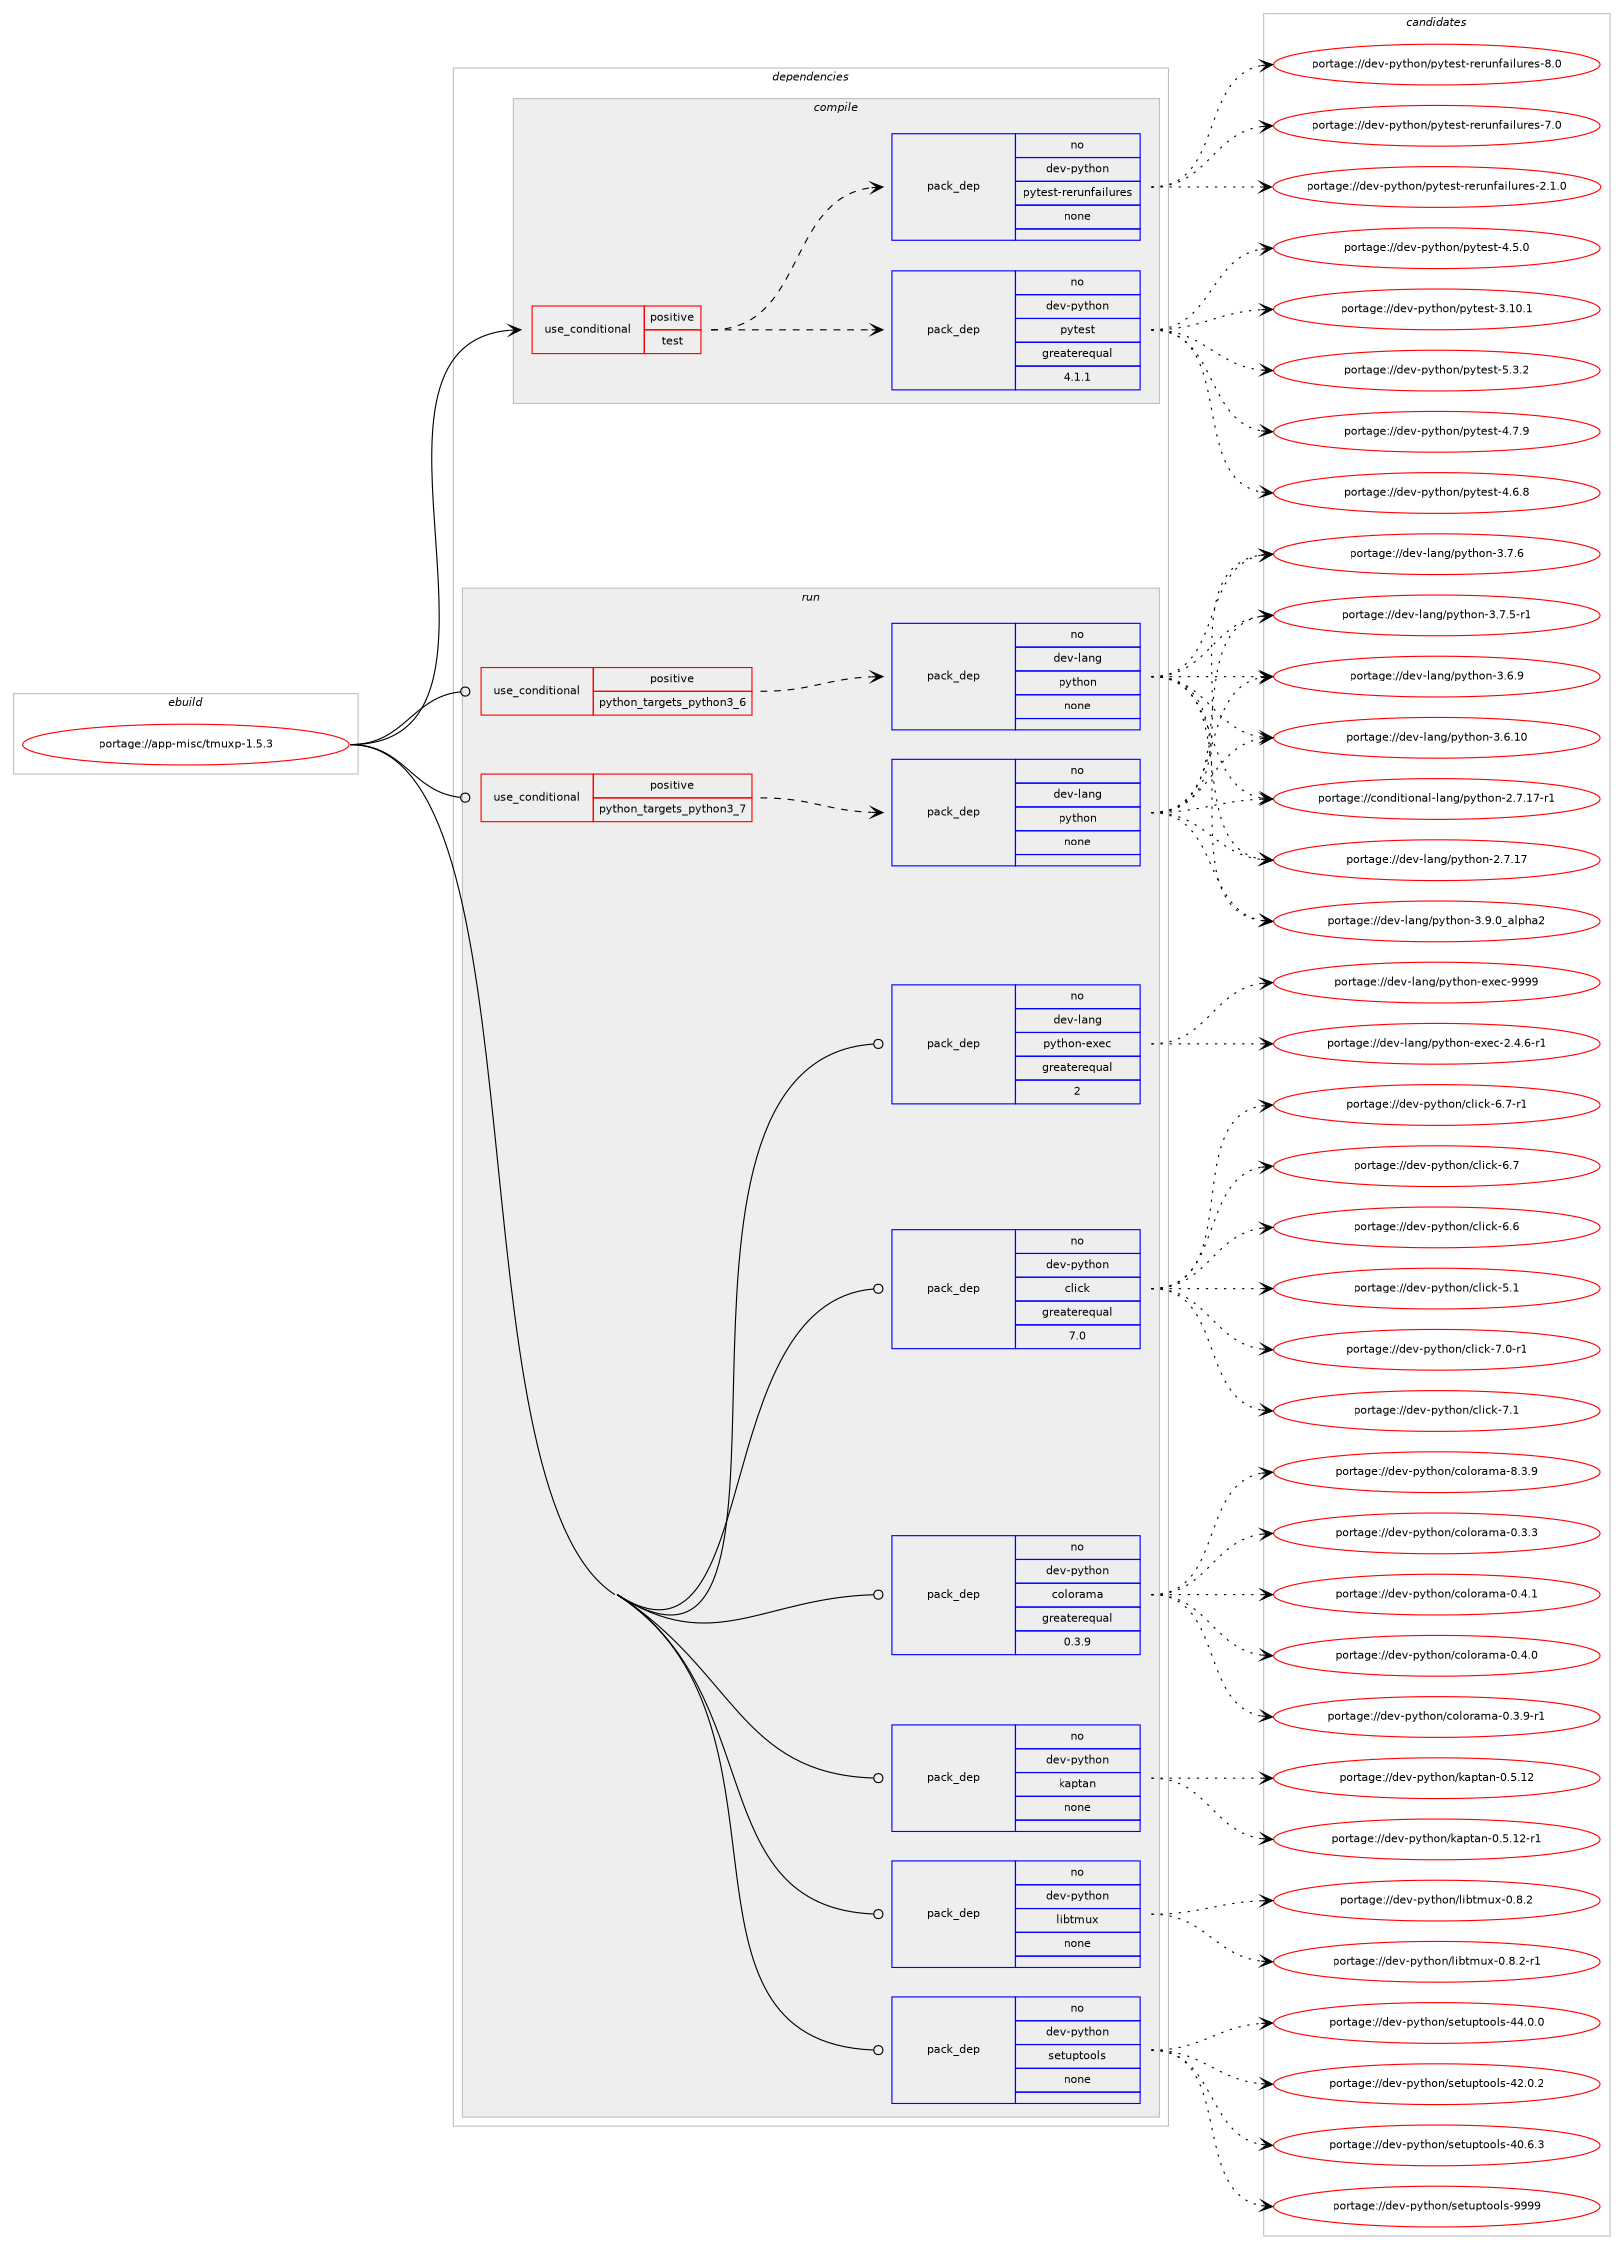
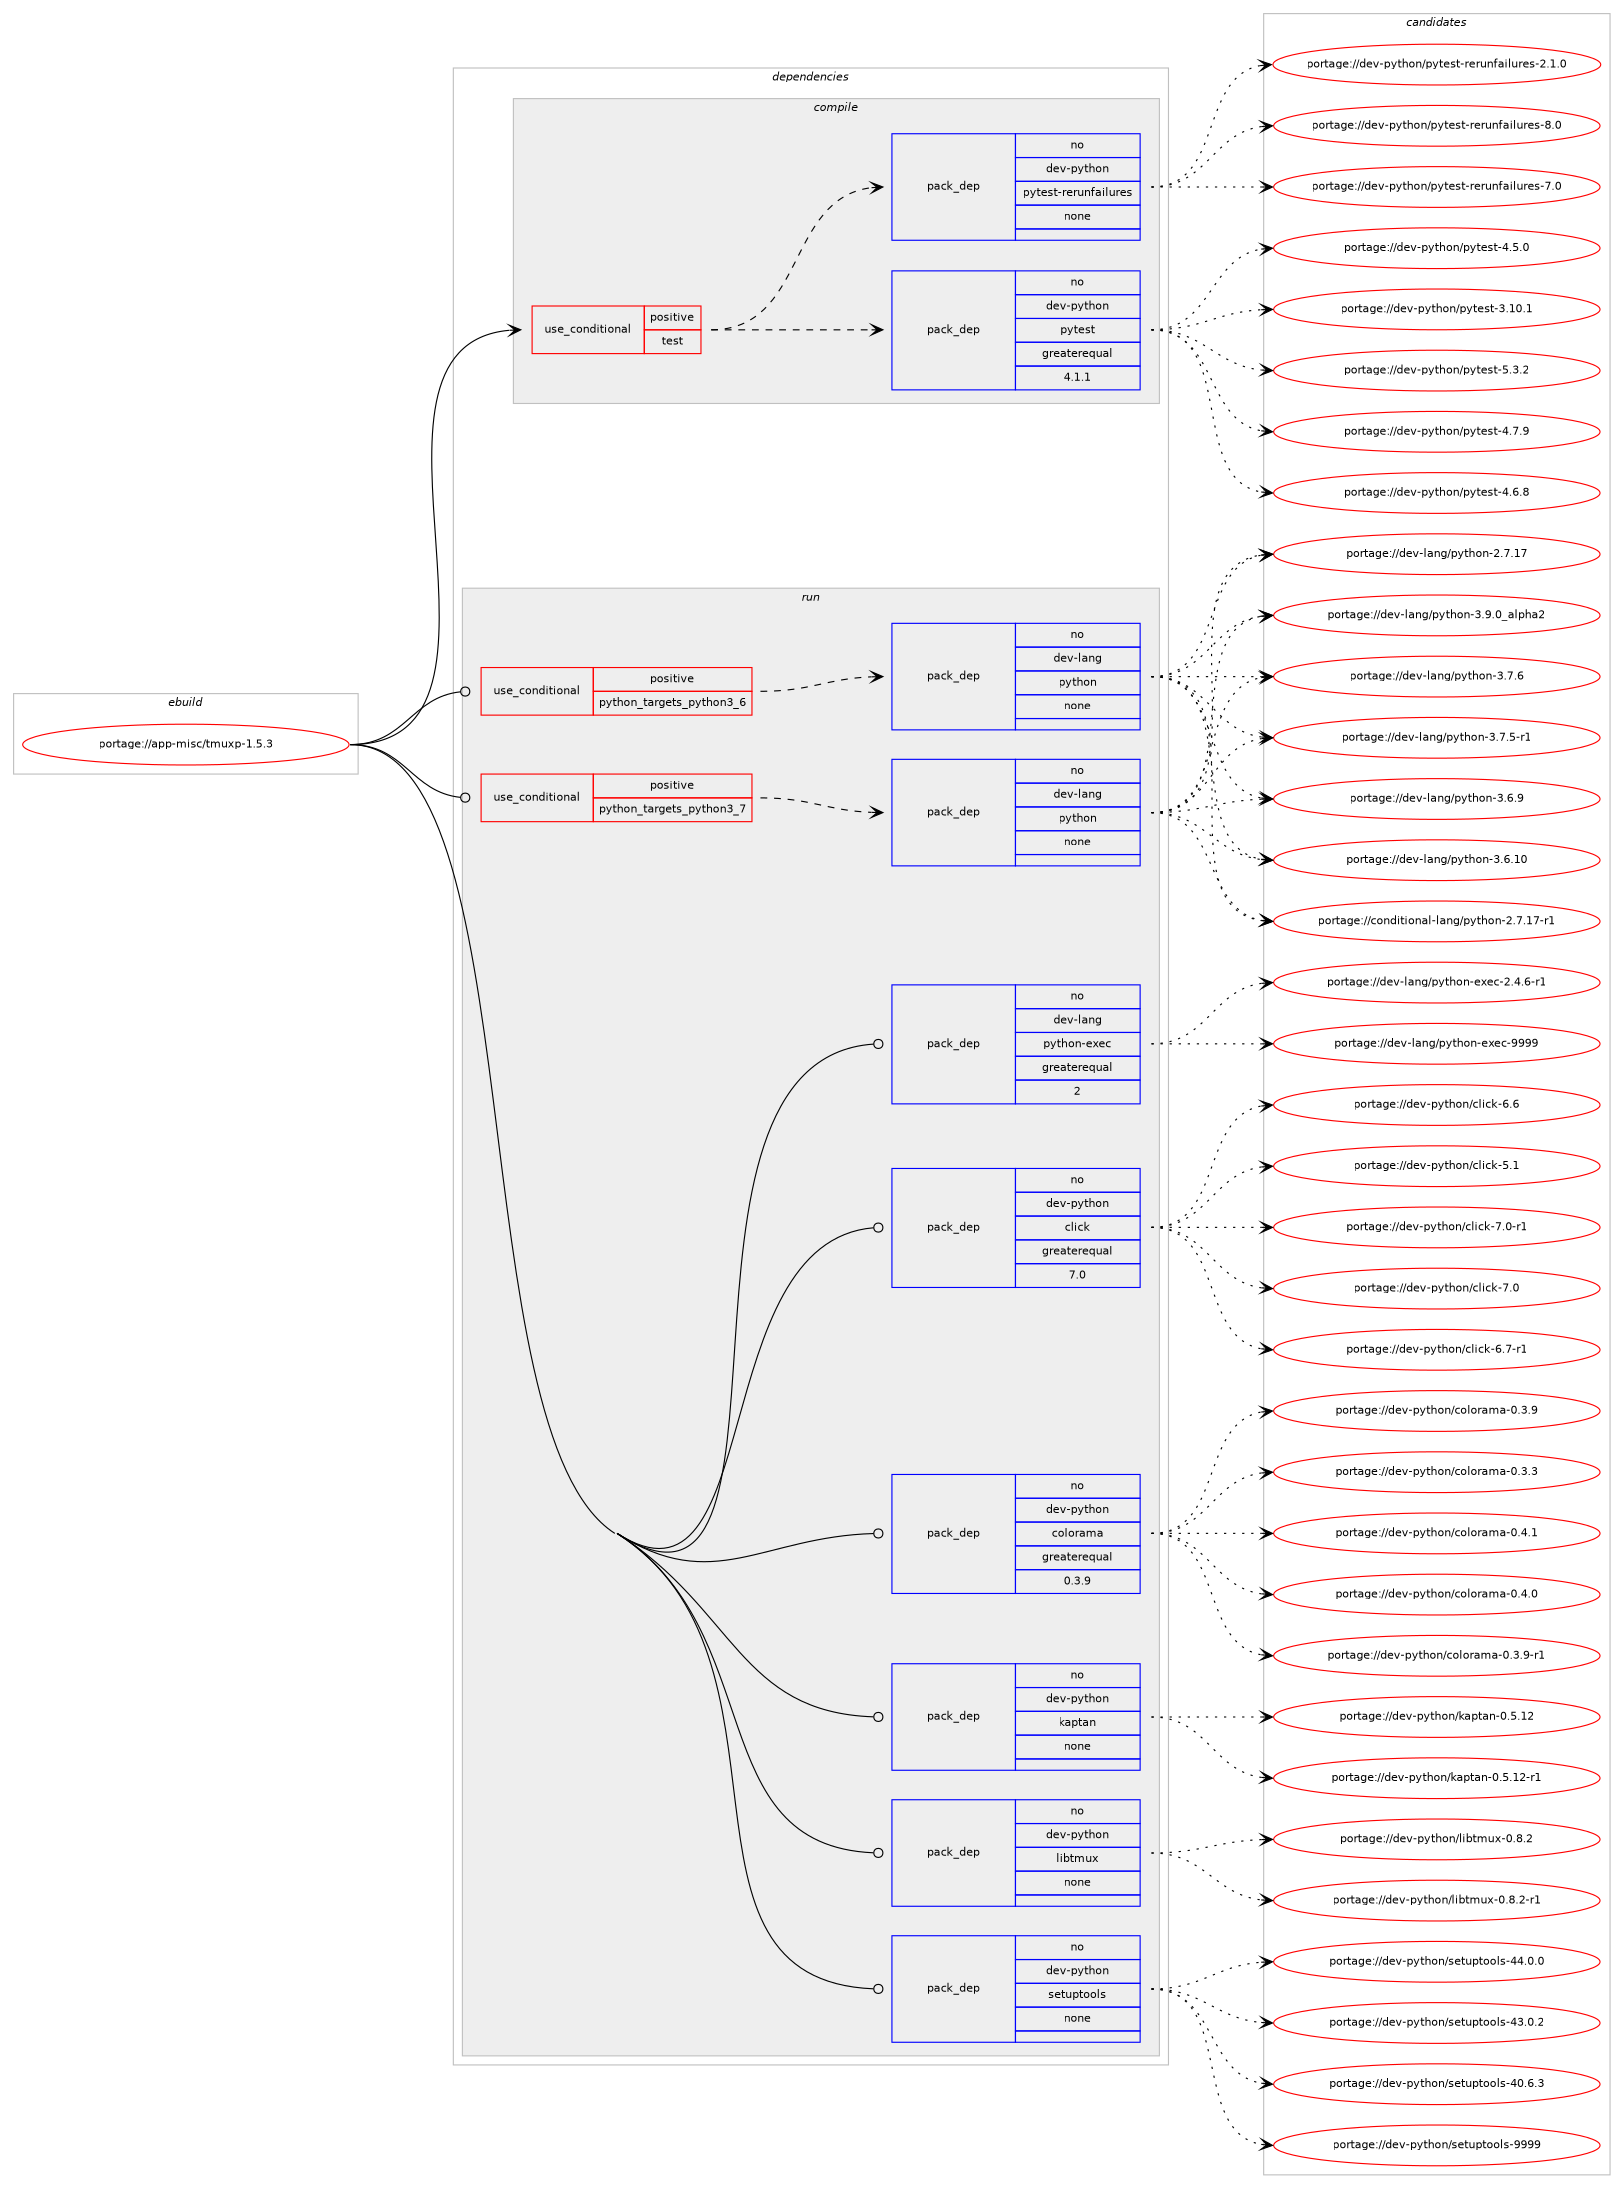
node "portage://dev-python/click-6.7": removed
node "portage://dev-python/click-7.1": label "portage://dev-python/click-7.1" -> "portage://dev-python/click-7.0"
node "portage://dev-python/colorama-8.3.9": label "portage://dev-python/colorama-8.3.9" -> "portage://dev-python/colorama-0.3.9"
node "portage://dev-python/setuptools-42.0.2": label "portage://dev-python/setuptools-42.0.2" -> "portage://dev-python/setuptools-43.0.2"
